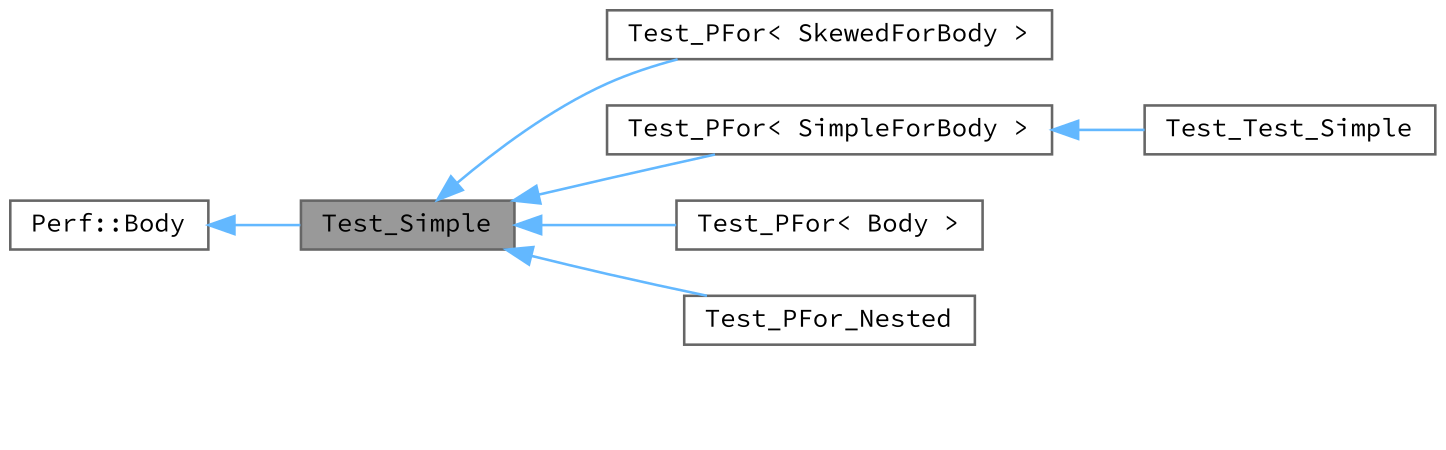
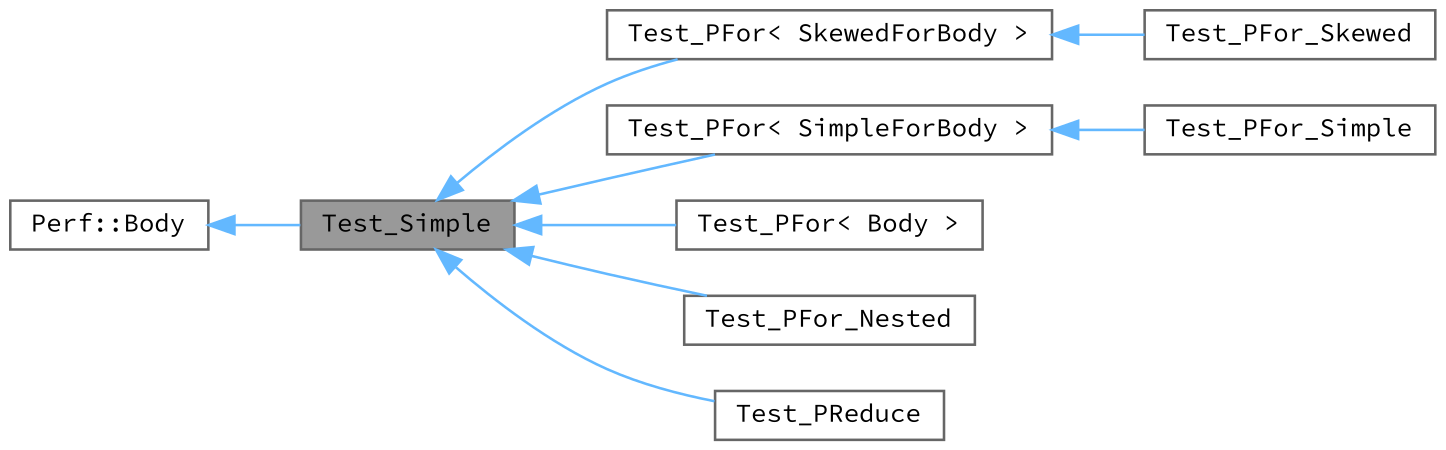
node "Test_PFor_Skewed": added
node "Test_Test_Simple": label "Test_Test_Simple" -> "Test_PFor_Simple"
node "Test_PReduce": added
